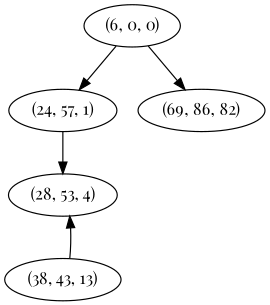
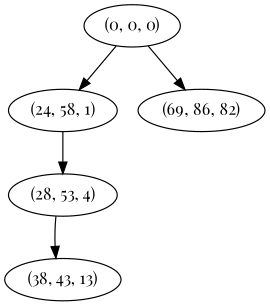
node "(6, 0, 0)": label "(6, 0, 0)" -> "(0, 0, 0)"
node "(24, 57, 1)": label "(24, 57, 1)" -> "(24, 58, 1)"
edge "(38, 43, 13)" -> "(28, 53, 4)": reversed
